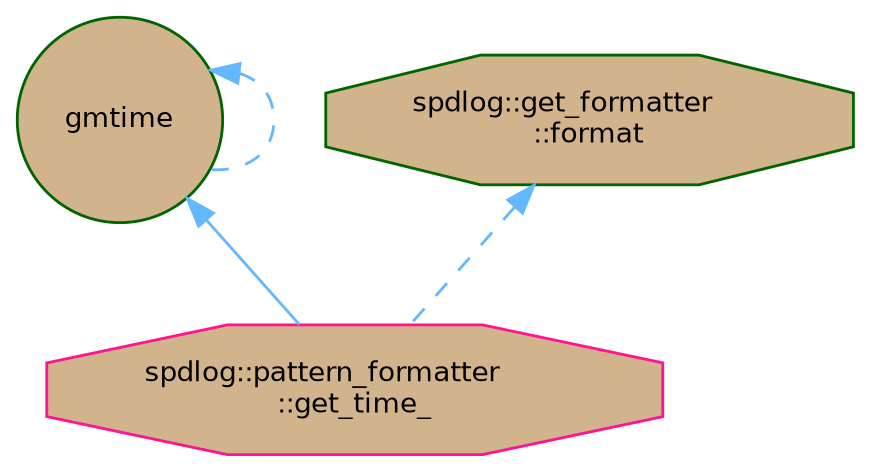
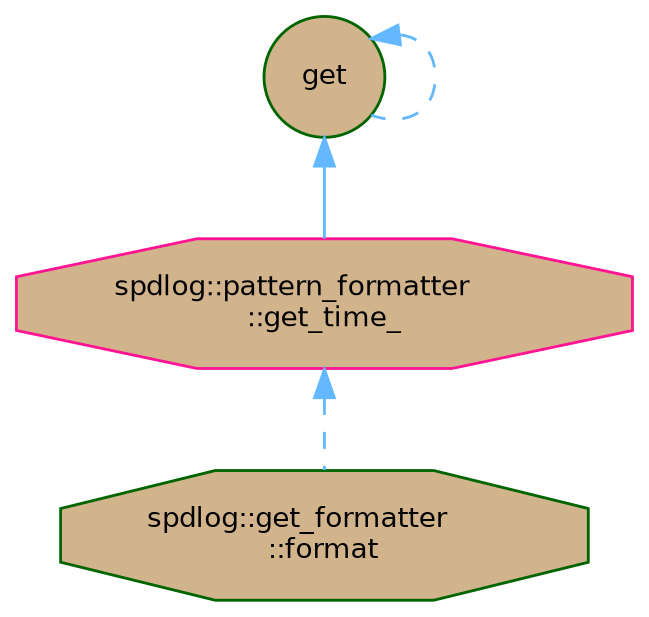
node "gmtime": label "gmtime" -> "get"
edge "spdlog::pattern_formatter ::get_time_" -> "spdlog::get_formatter ::format": reversed
